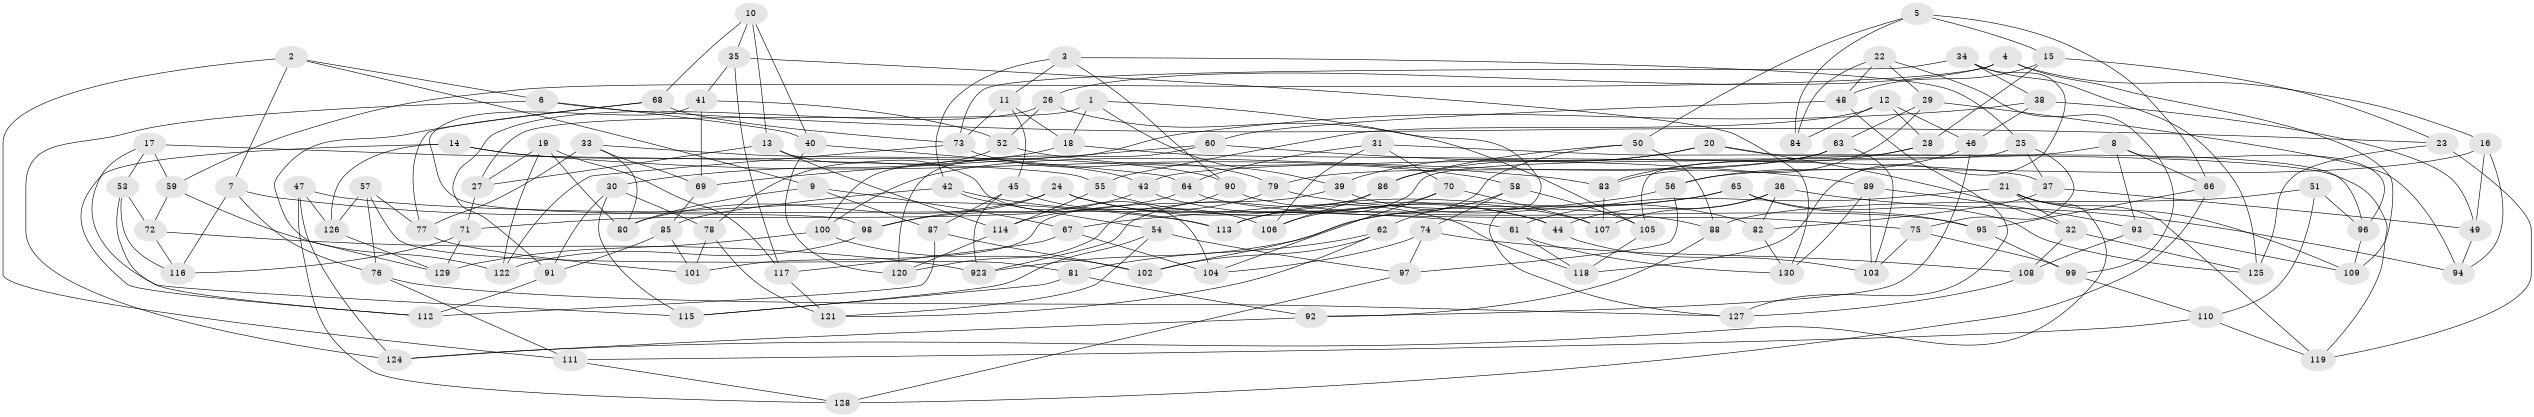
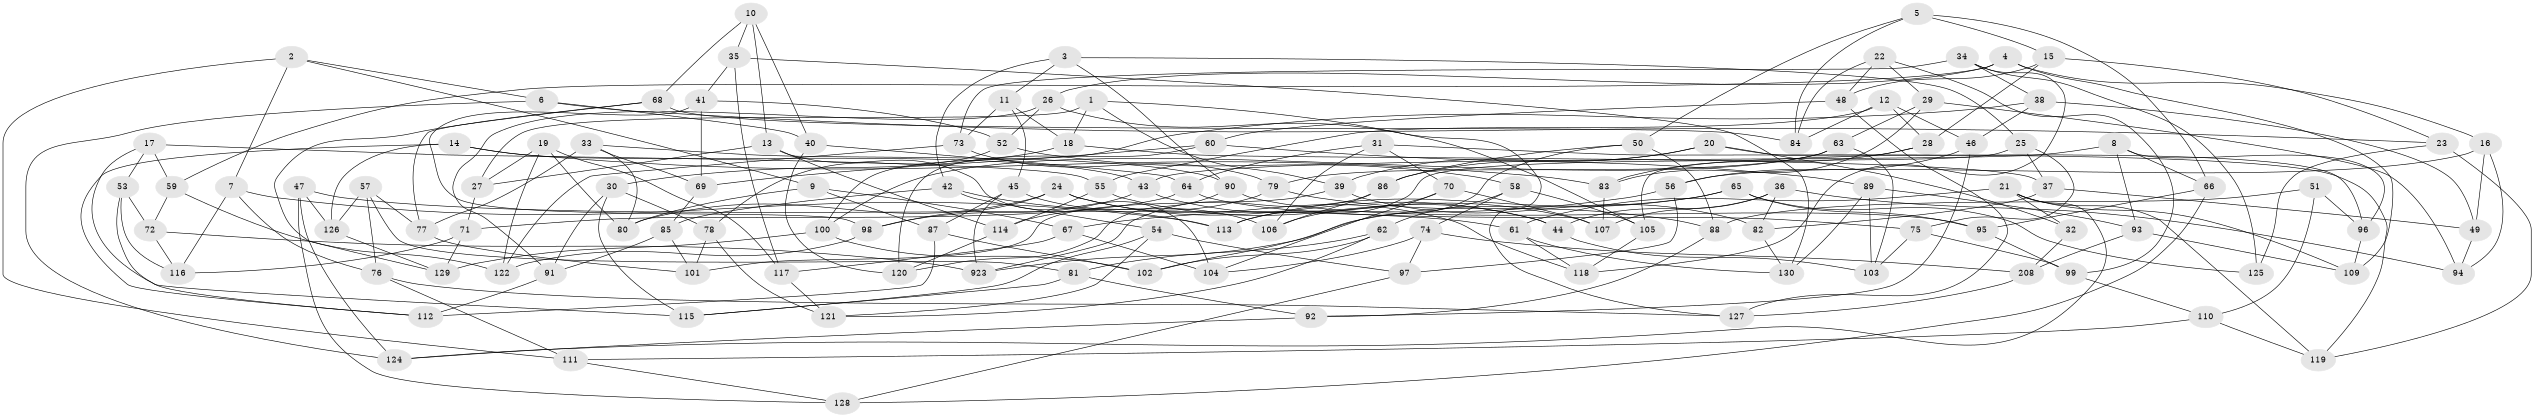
edge "68" -- "73": now "68" -- "84"
edge "32" -- "125": removed
node "108": label "108" -> "208"
